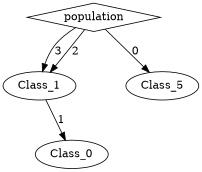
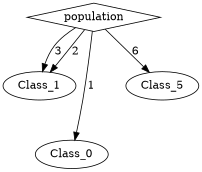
edge "population" -> "Class_5": label "0" -> "6"
edge "Class_1" -> "Class_0": now "population" -> "Class_0"
